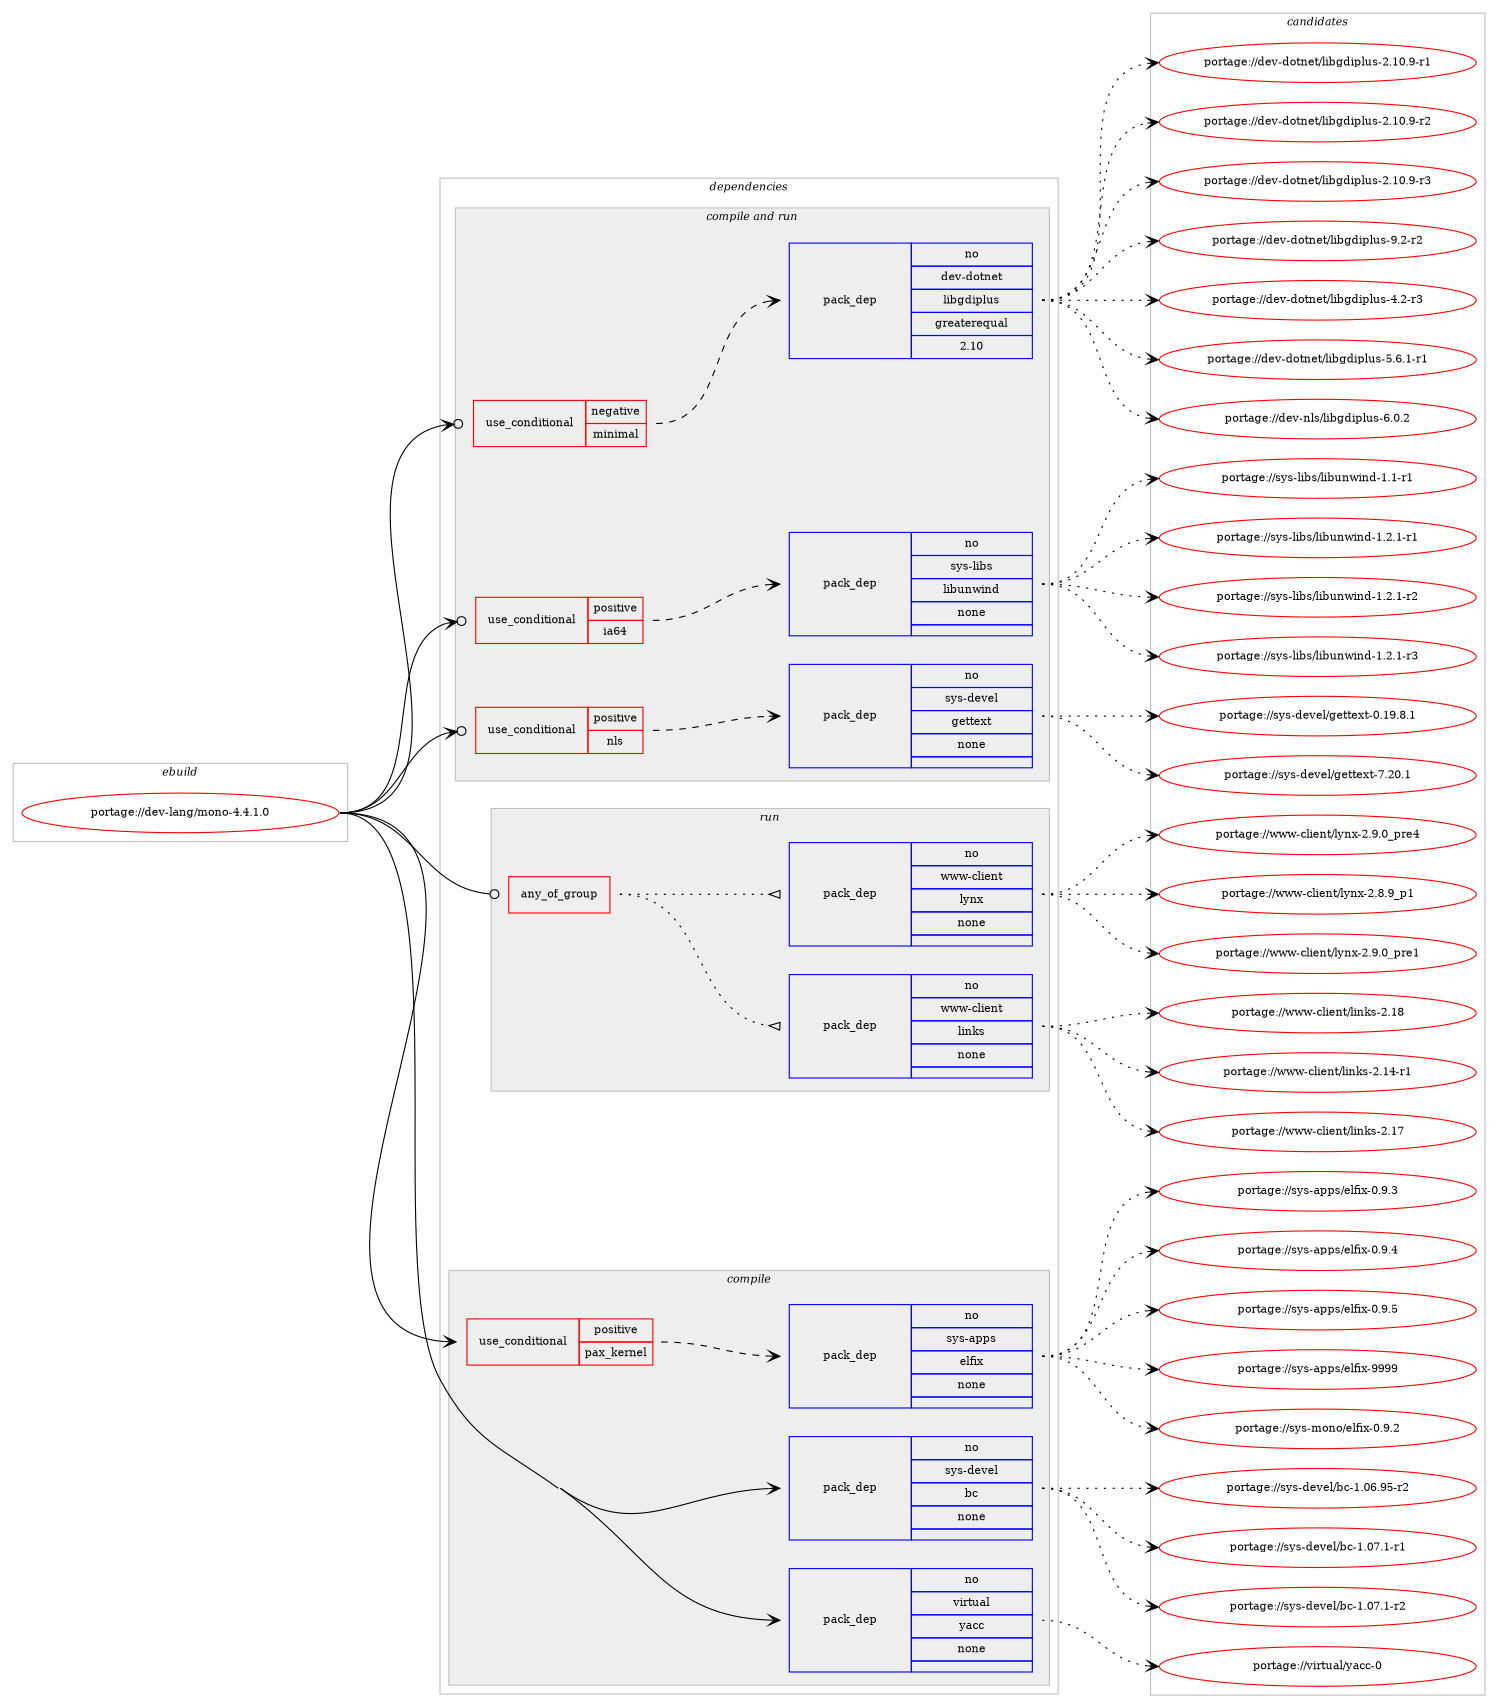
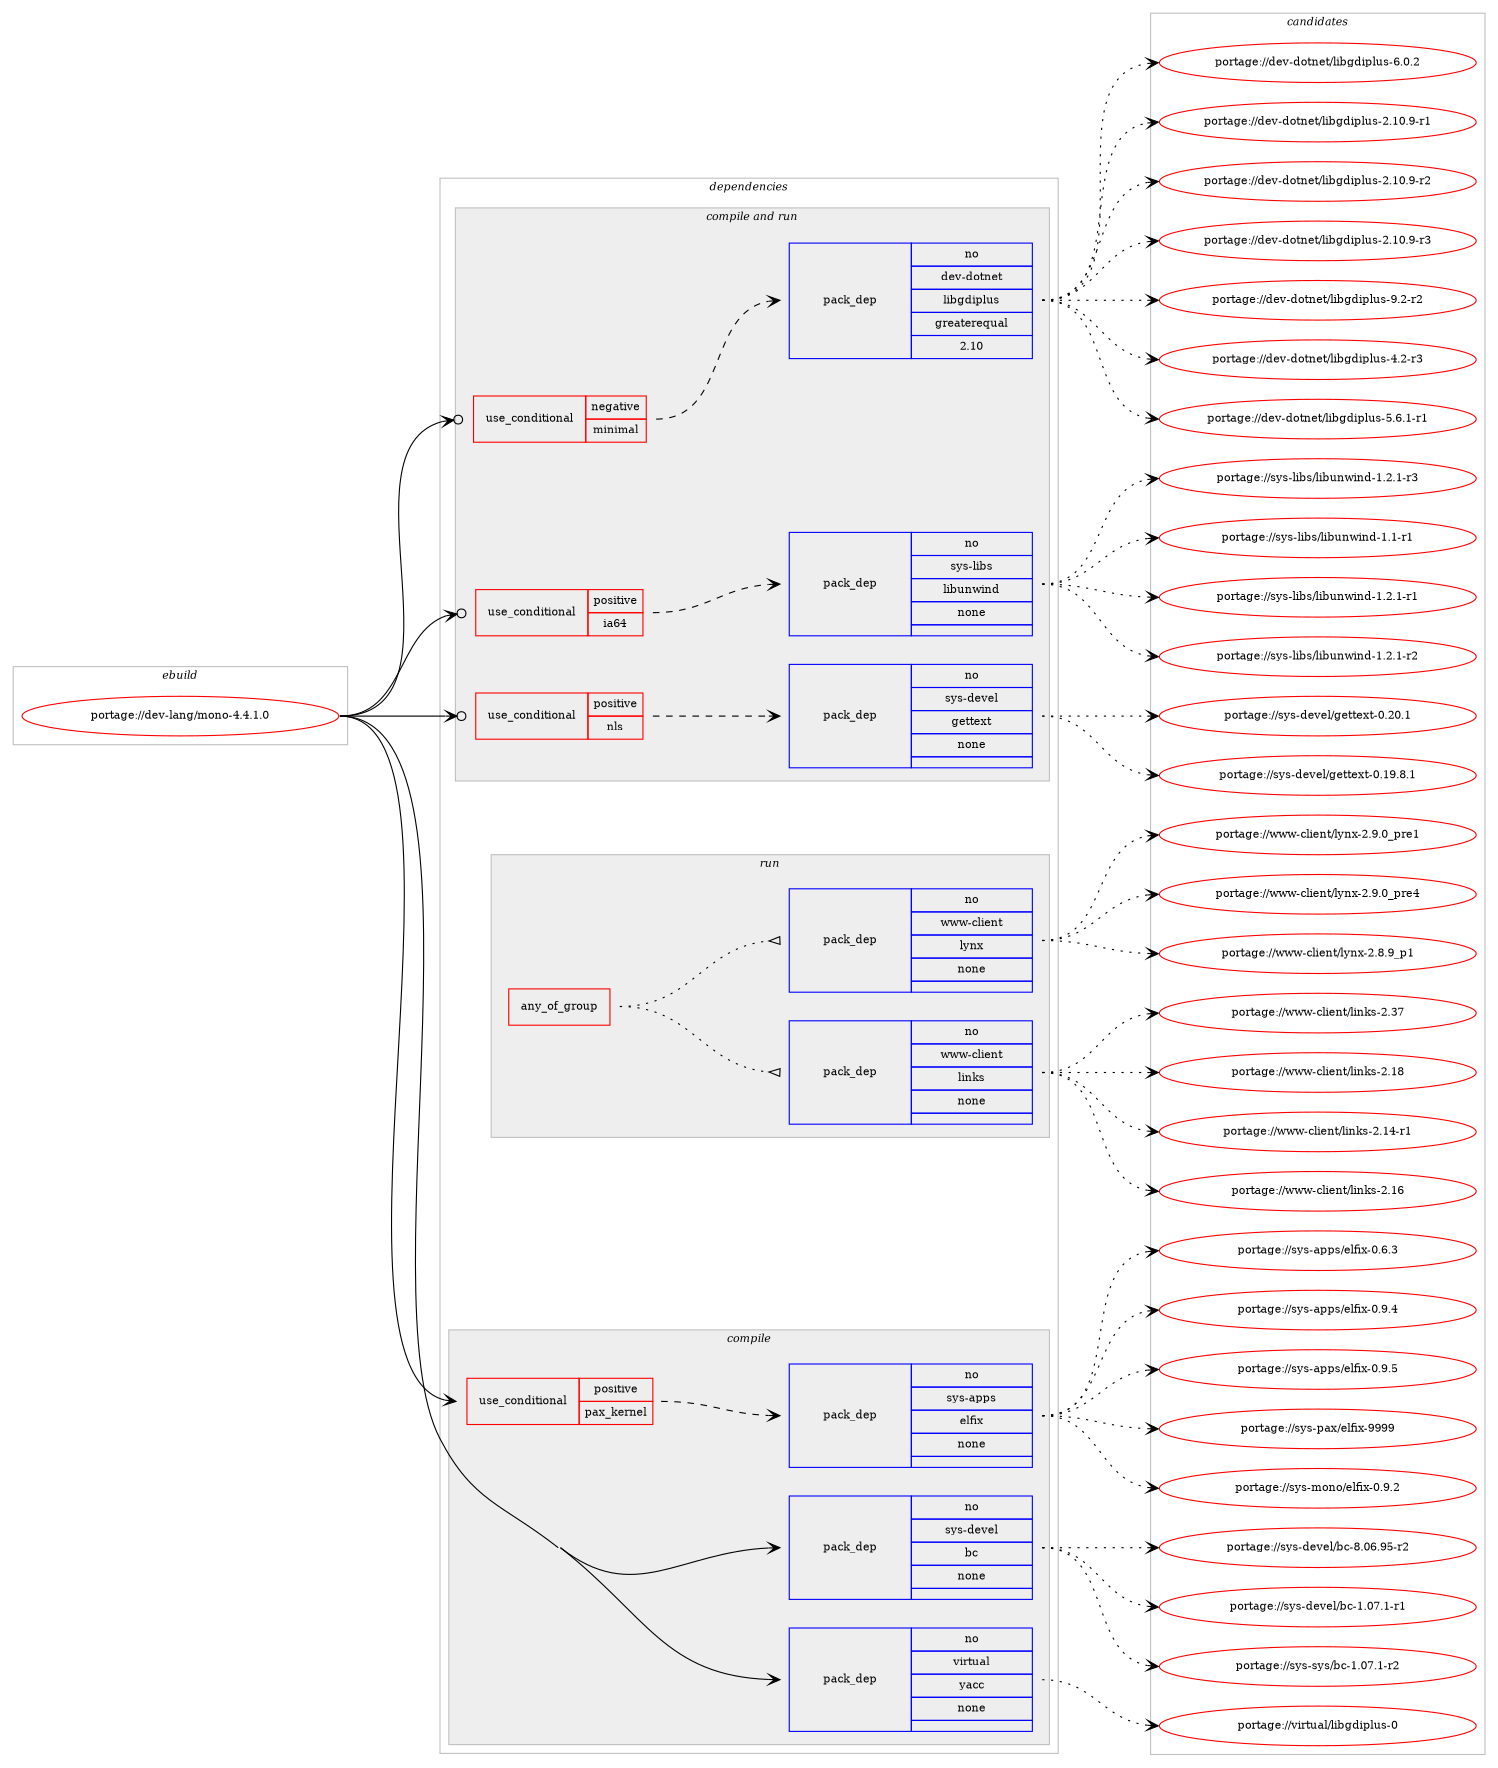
node "portage://dev-nls/libgdiplus-6.0.2": label "portage://dev-nls/libgdiplus-6.0.2" -> "portage://dev-dotnet/libgdiplus-6.0.2"
node "portage://sys-devel/gettext-7.20.1": label "portage://sys-devel/gettext-7.20.1" -> "portage://sys-devel/gettext-0.20.1"
edge "portage://dev-lang/mono-4.4.1.0" -> "any_of_group": removed
node "portage://www-client/links-2.17": label "portage://www-client/links-2.17" -> "portage://www-client/links-2.37"
node "portage://www-client/links-2.16": added
node "portage://sys-apps/elfix-0.9.3": label "portage://sys-apps/elfix-0.9.3" -> "portage://sys-apps/elfix-0.6.3"
node "portage://sys-apps/elfix-9999": label "portage://sys-apps/elfix-9999" -> "portage://sys-pax/elfix-9999"
node "portage://sys-devel/bc-1.06.95-r2": label "portage://sys-devel/bc-1.06.95-r2" -> "portage://sys-devel/bc-8.06.95-r2"
node "portage://sys-devel/bc-1.07.1-r2": label "portage://sys-devel/bc-1.07.1-r2" -> "portage://sys-sys/bc-1.07.1-r2"
node "portage://virtual/yacc-0": label "portage://virtual/yacc-0" -> "portage://virtual/libgdiplus-0"
